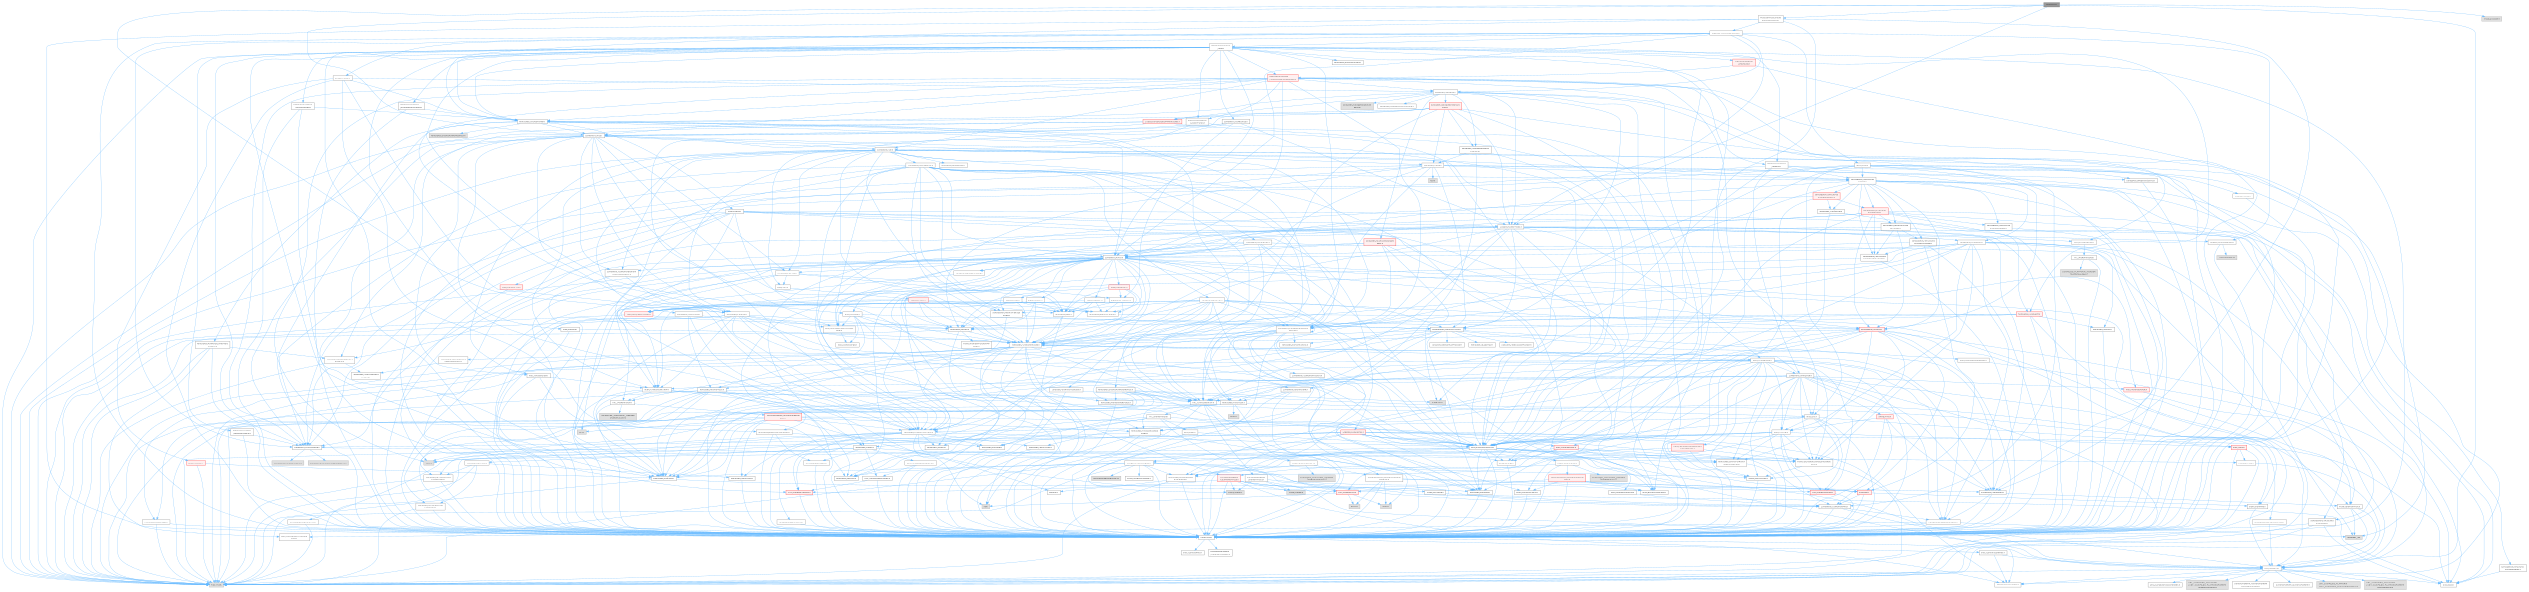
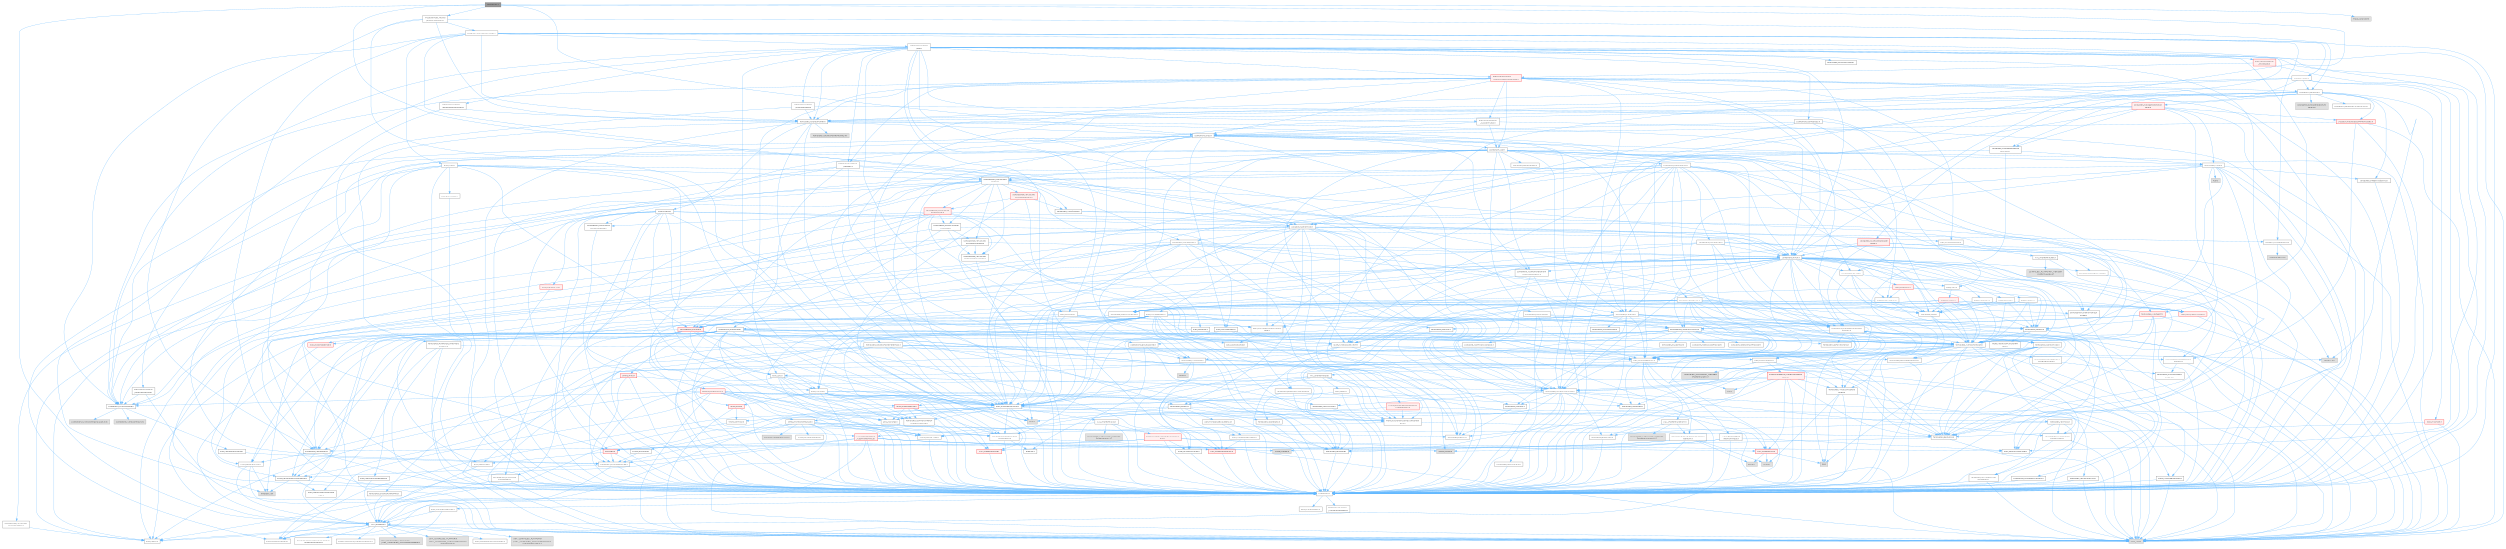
node "Templates/FunctionFwd.h": added
edge "Templates/UnrealTemplate.h" -> "Misc/StringBuilder.h": reversed
